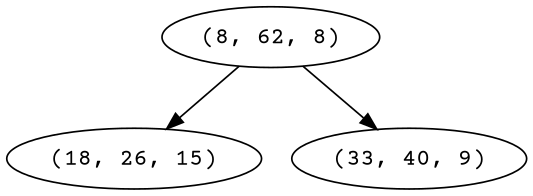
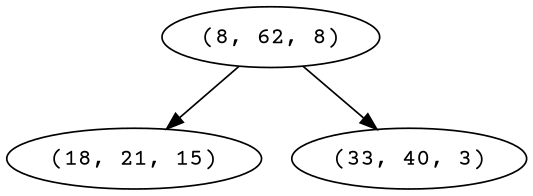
node "(18, 26, 15)": label "(18, 26, 15)" -> "(18, 21, 15)"
node "(33, 40, 9)": label "(33, 40, 9)" -> "(33, 40, 3)"
